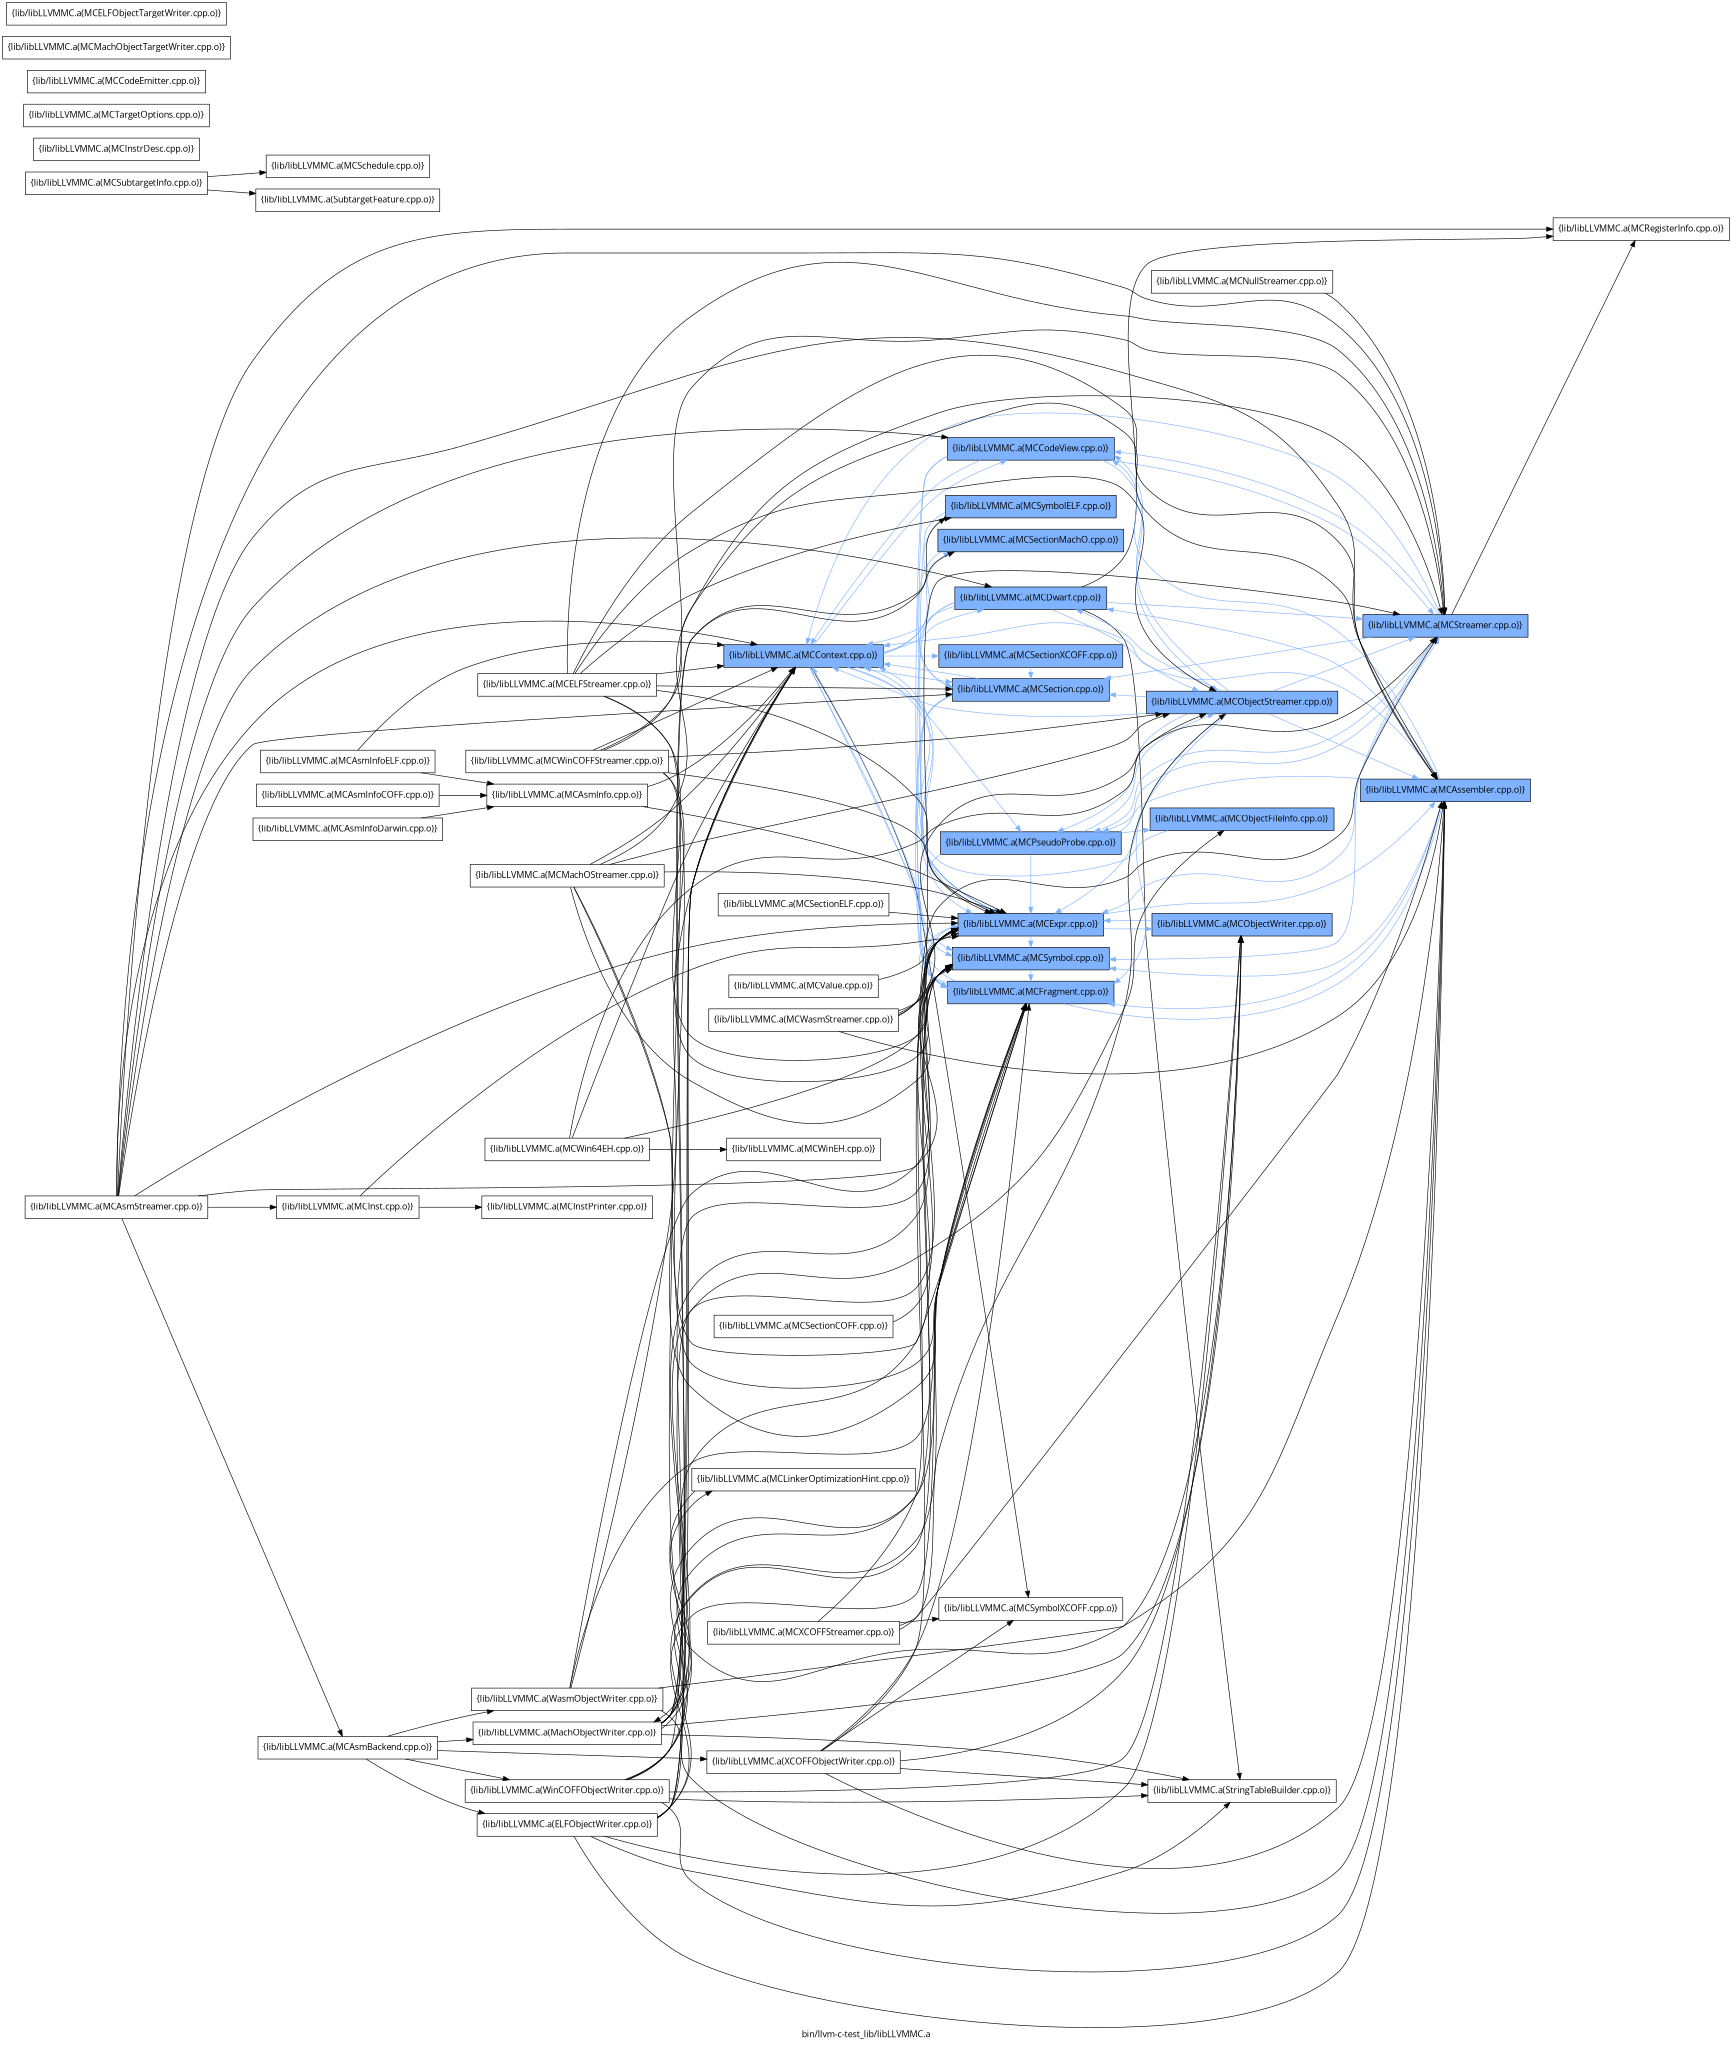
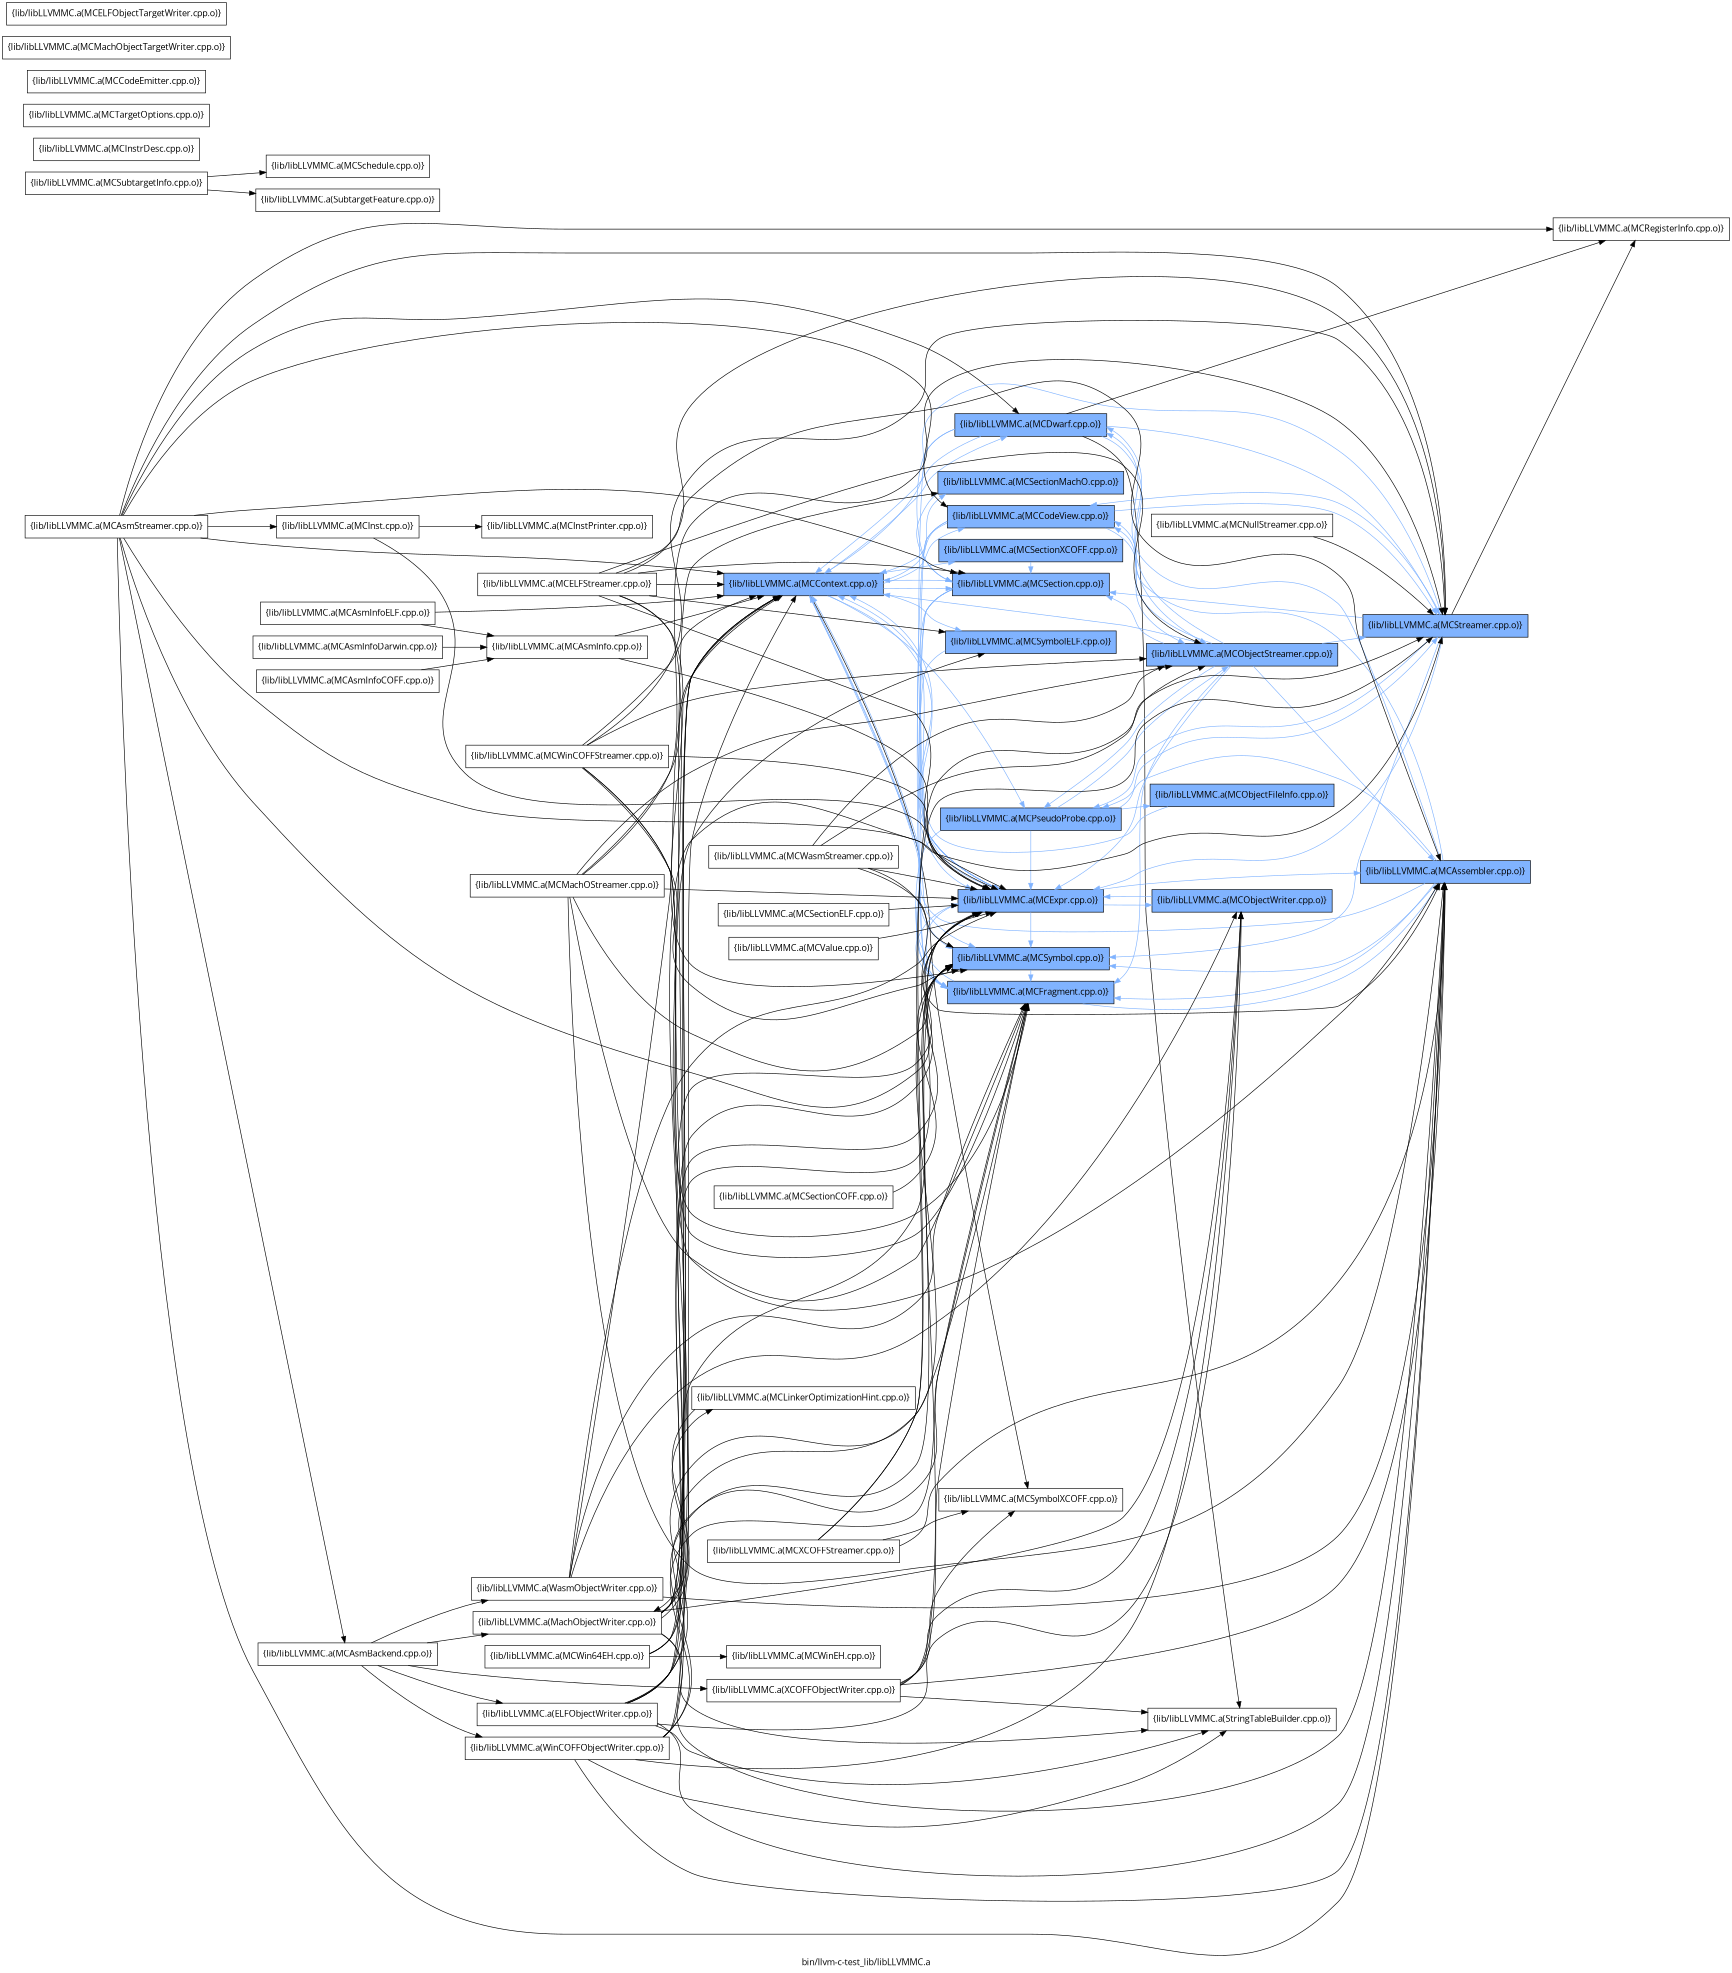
edge "{lib/libLLVMMC.a(MachObjectWriter.cpp.o)}" -> "{lib/libLLVMMC.a(MCObjectFileInfo.cpp.o)}": now "{lib/libLLVMMC.a(MachObjectWriter.cpp.o)}" -> "{lib/libLLVMMC.a(MCAssembler.cpp.o)}"
